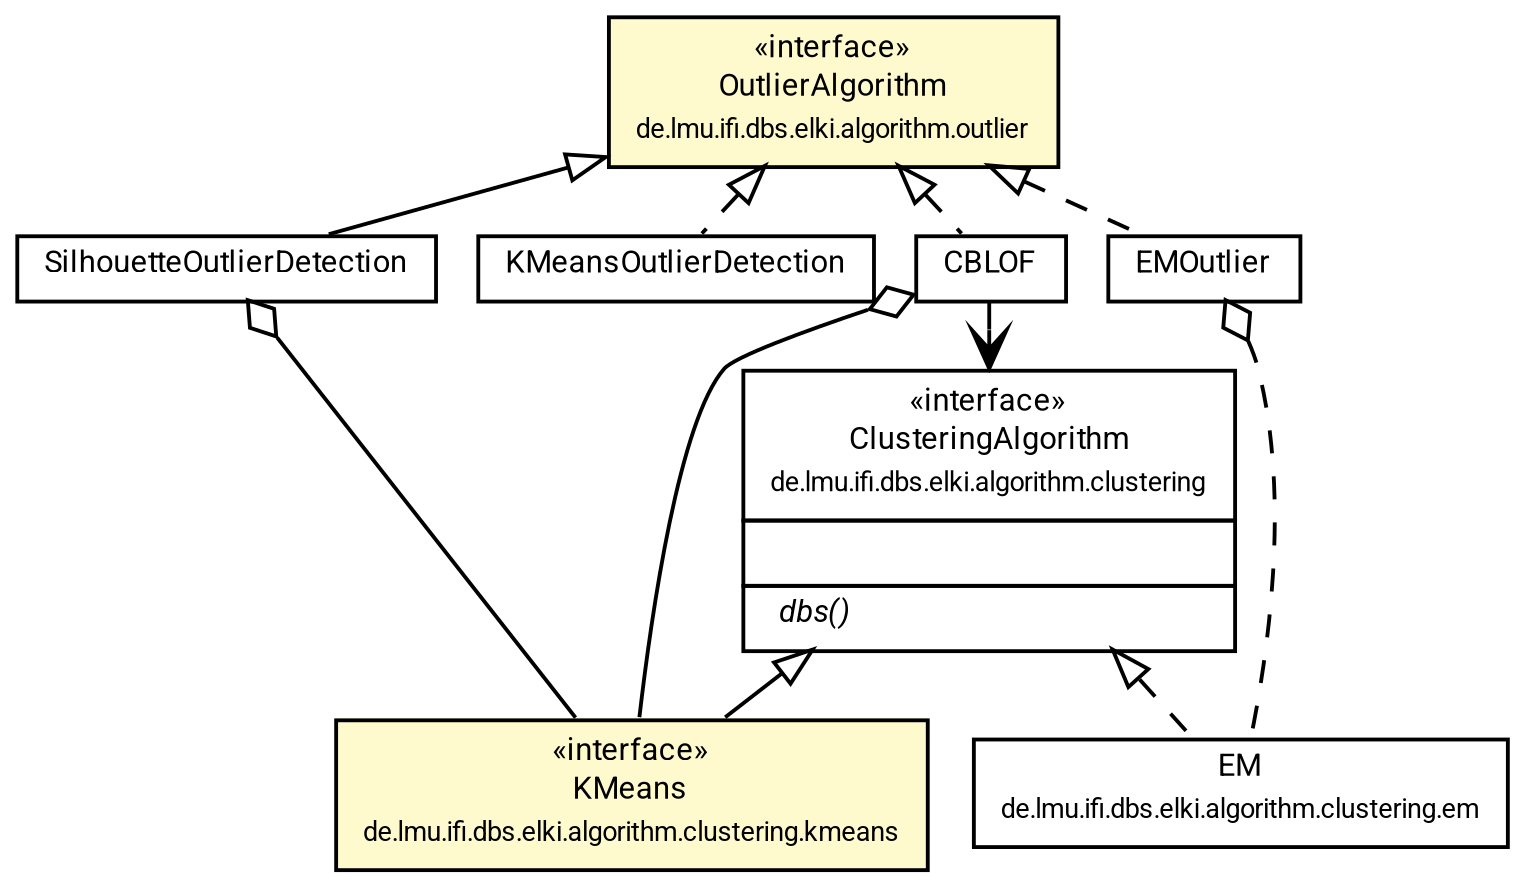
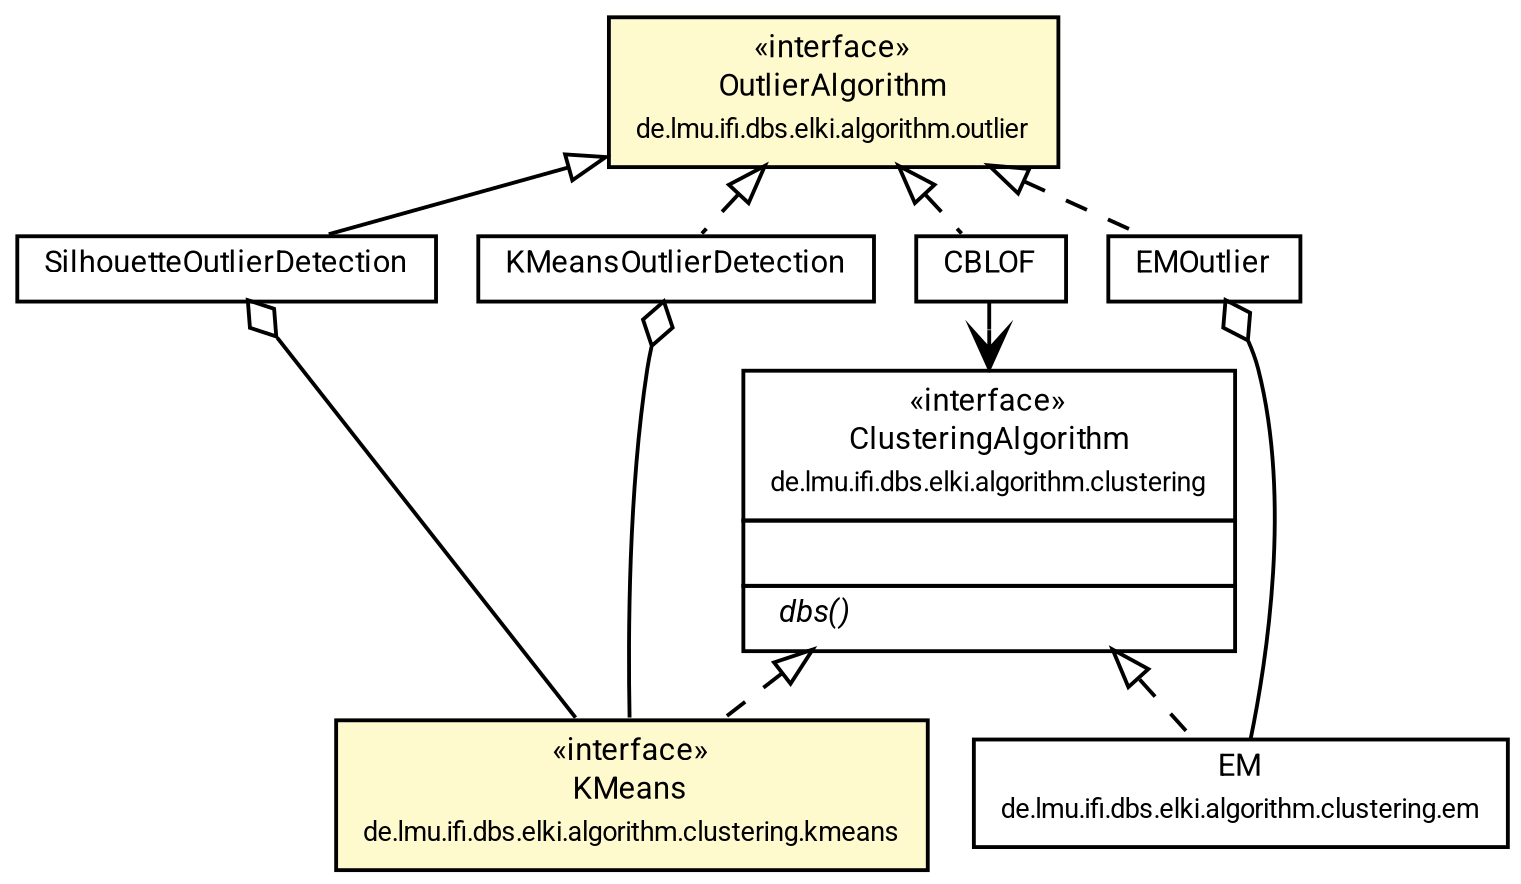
edge "KMeans" -> "CBLOF": now "KMeans" -> "KMeansOutlierDetection"
edge "EM" -> "EMOutlier": style dashed -> solid
edge "KMeans" -> "ClusteringAlgorithm": style solid -> dashed
